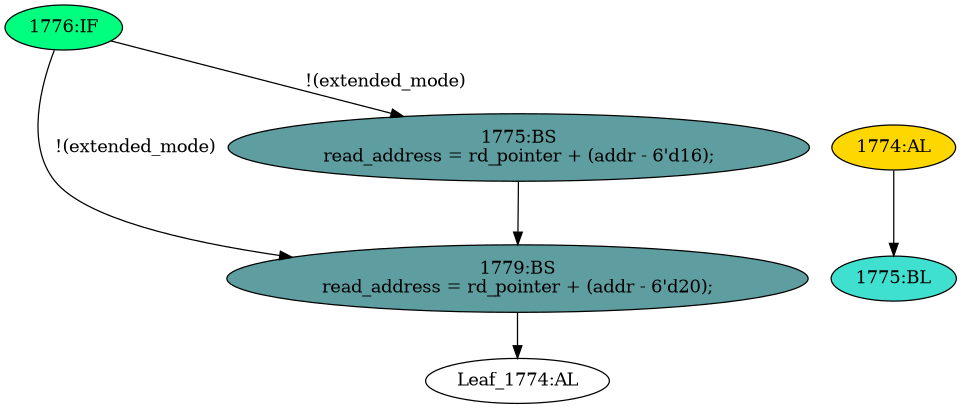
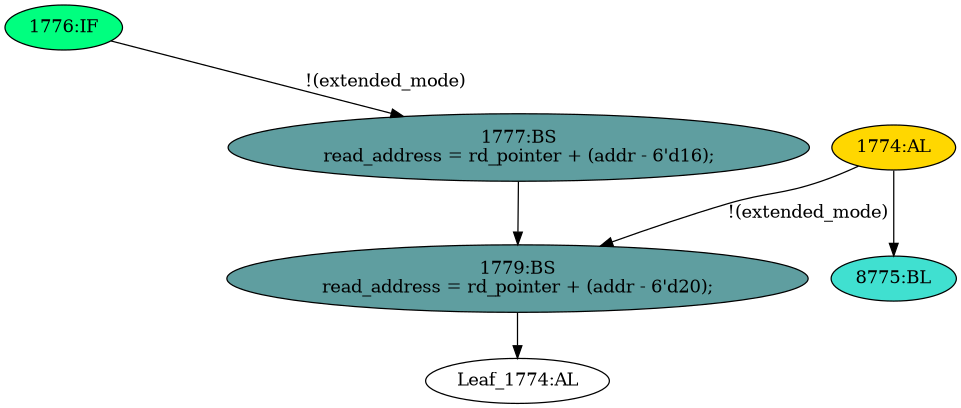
node "1775:BS read_address = rd_pointer + (addr - 6'd16);": label "1775:BS read_address = rd_pointer + (addr - 6'd16);" -> "1777:BS read_address = rd_pointer + (addr - 6'd16);"
edge "1776:IF" -> "1779:BS read_address = rd_pointer + (addr - 6'd20);": now "1774:AL" -> "1779:BS read_address = rd_pointer + (addr - 6'd20);"
node "1775:BL": label "1775:BL" -> "8775:BL"
